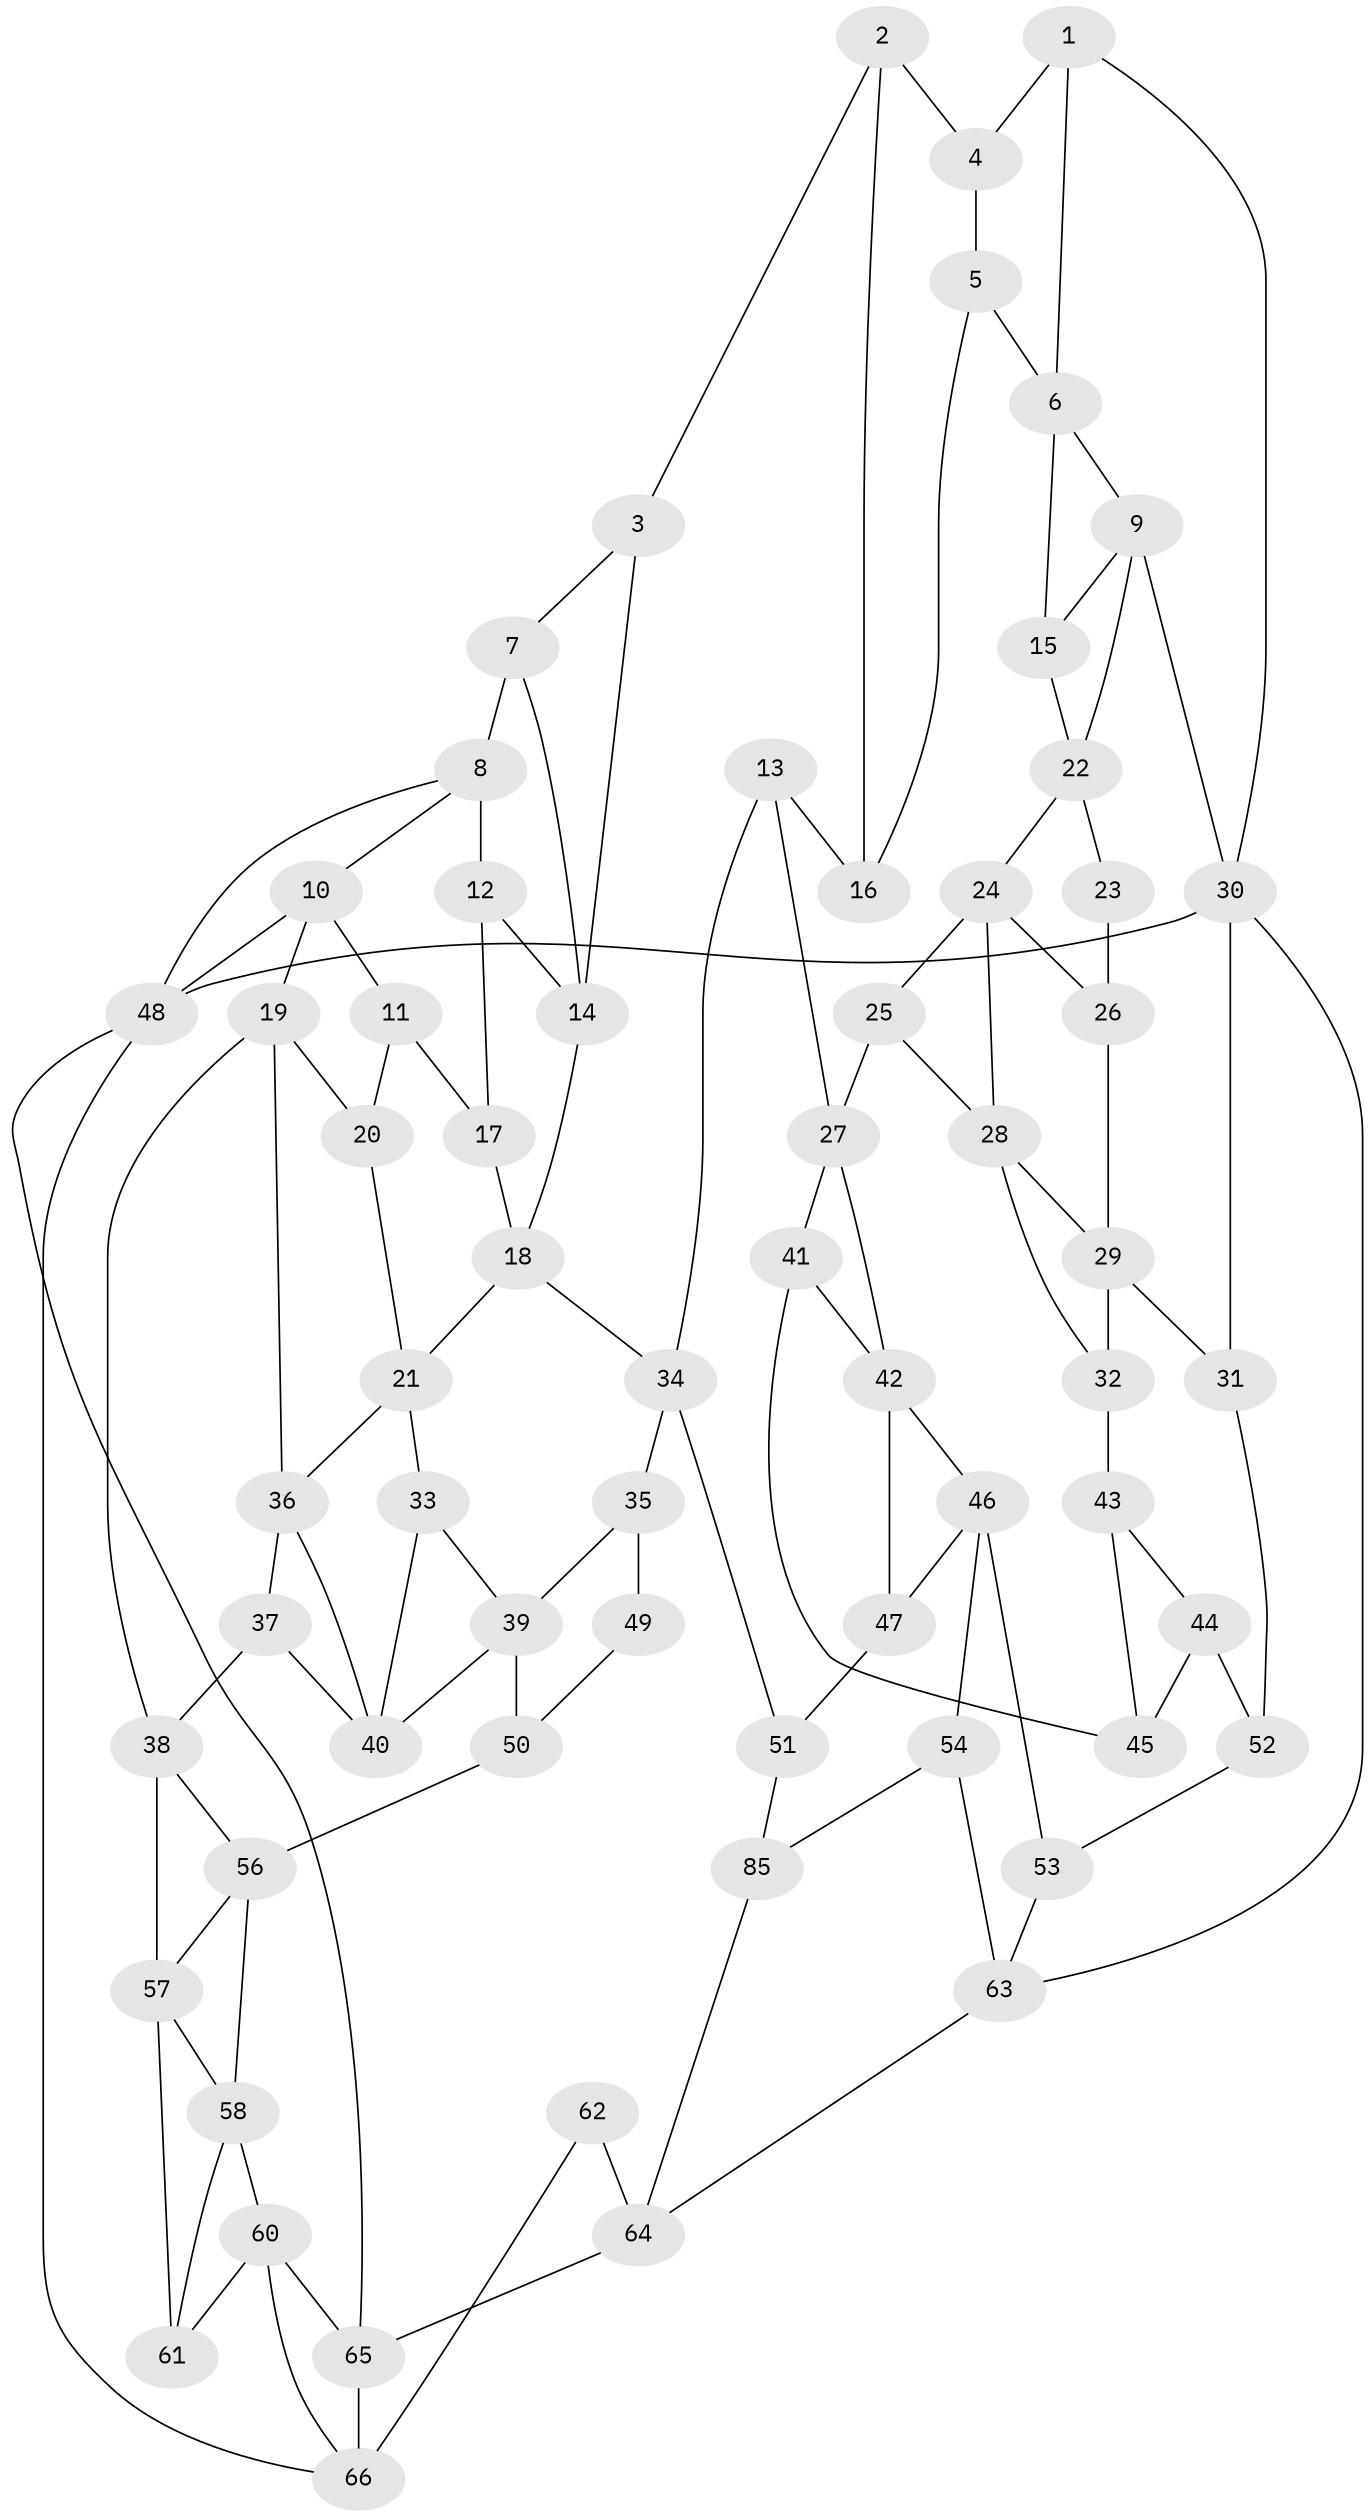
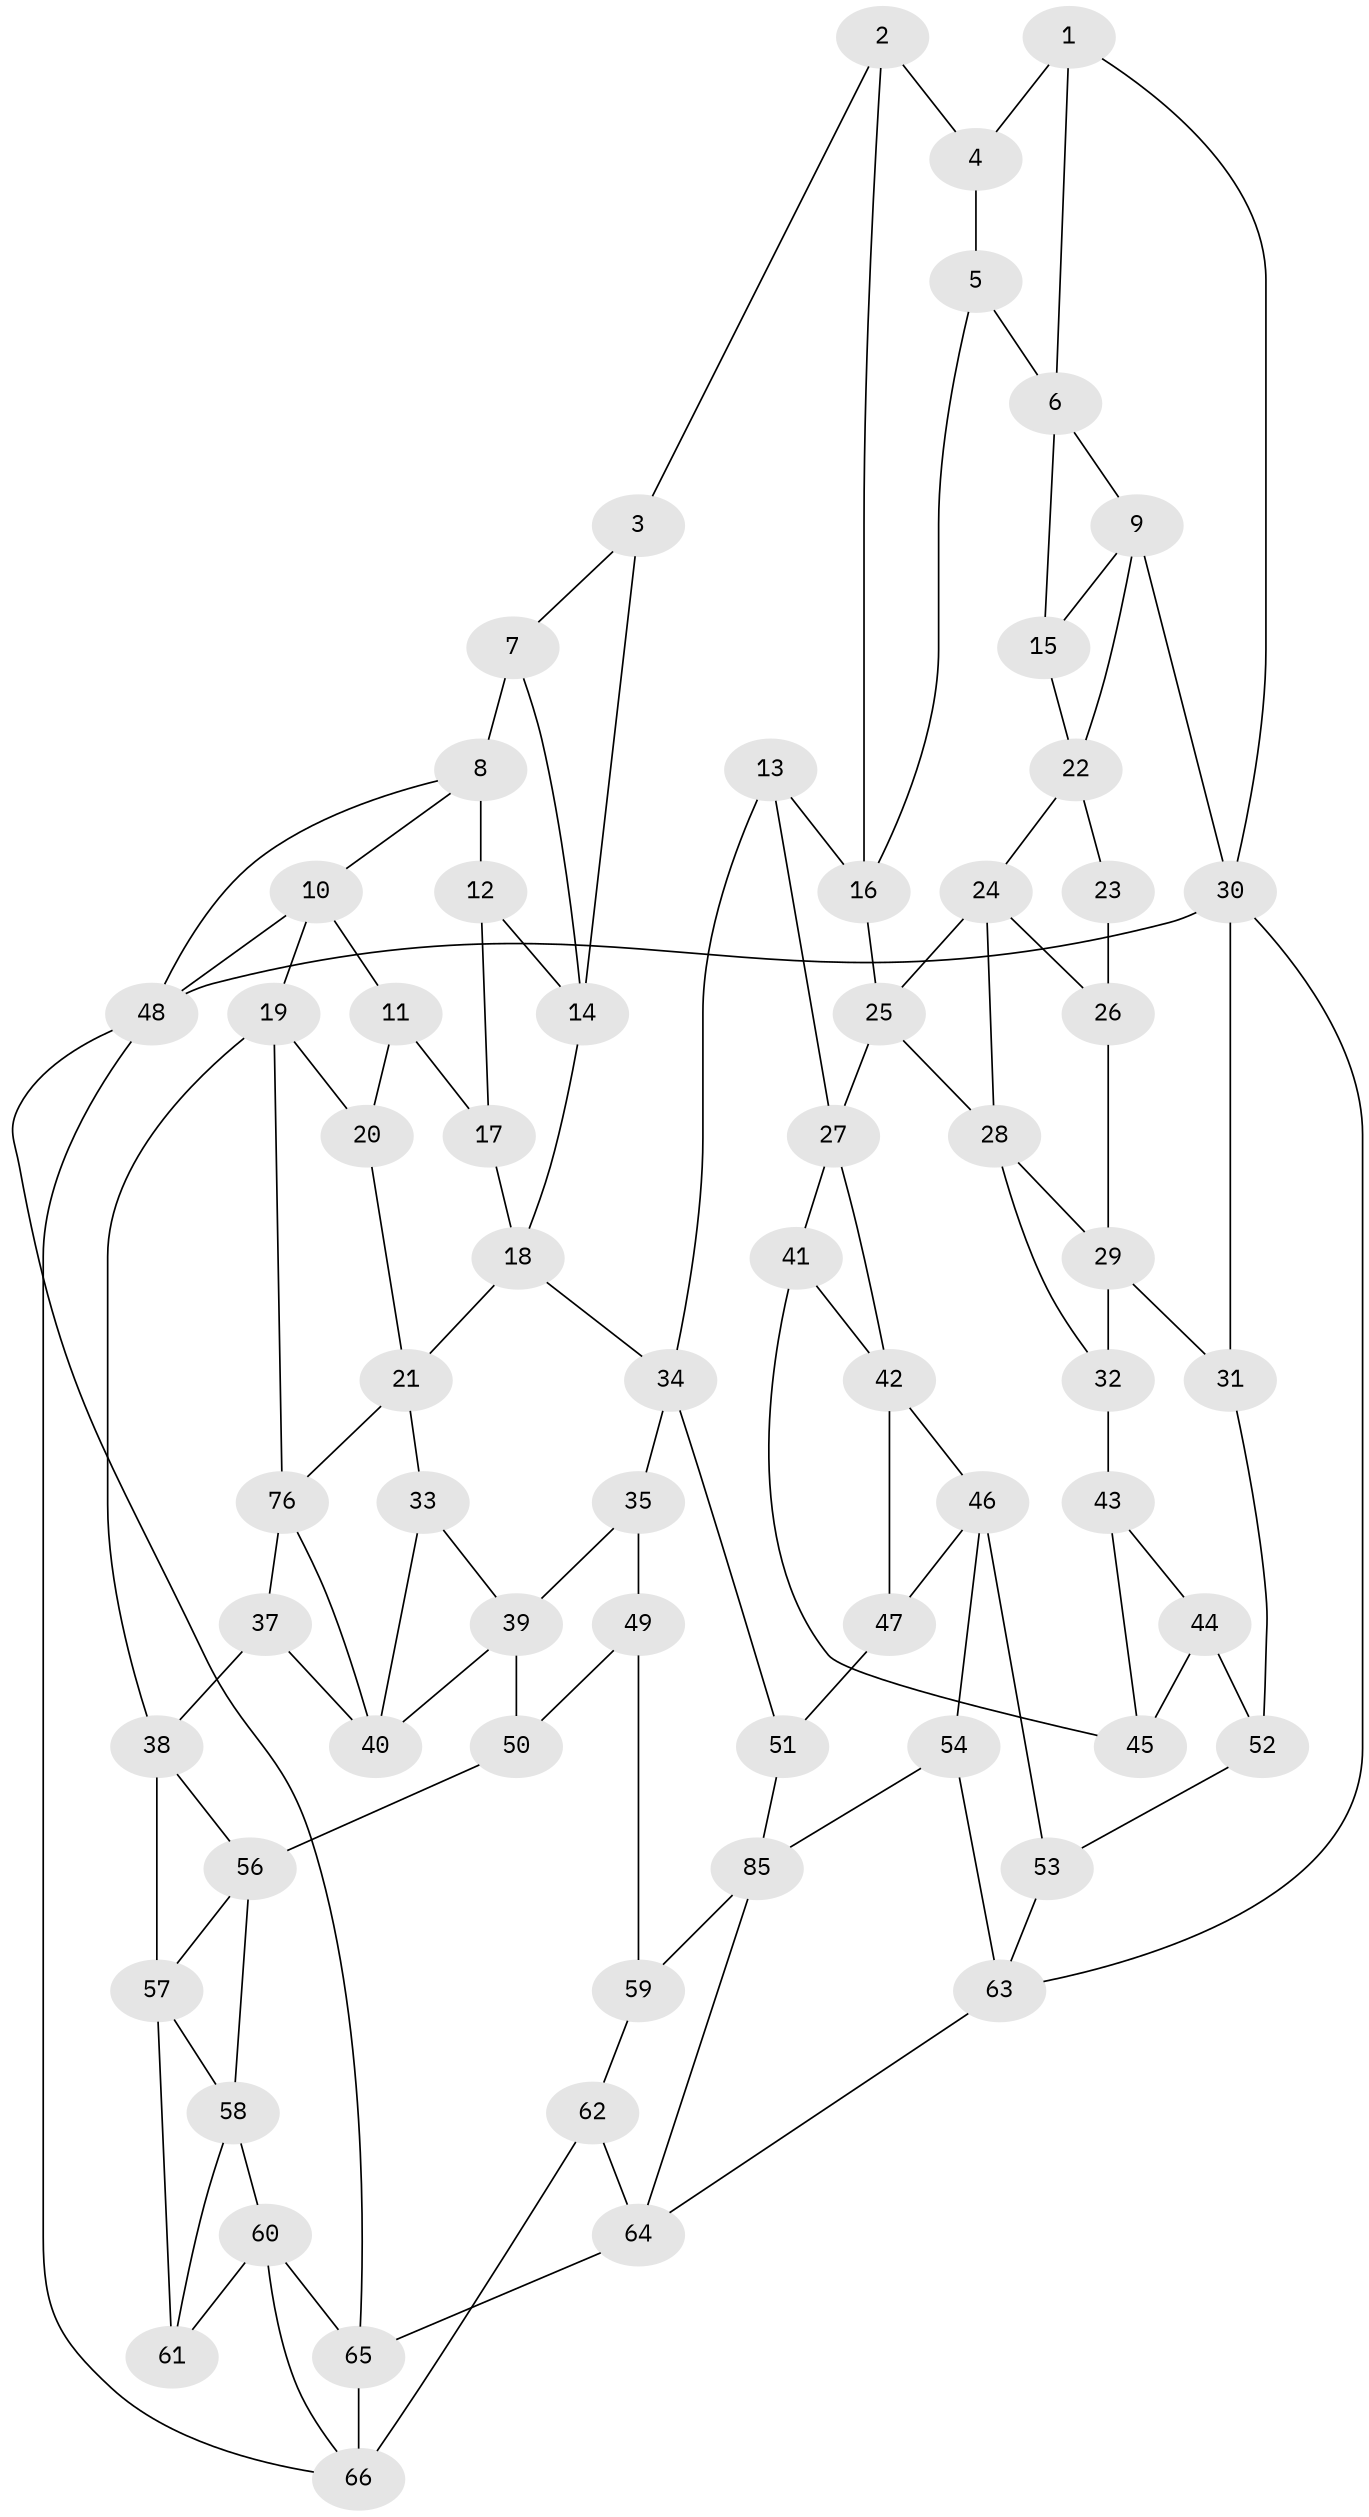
edge "16" -- "25": added
node "36": label "36" -> "76"
node "59": added
